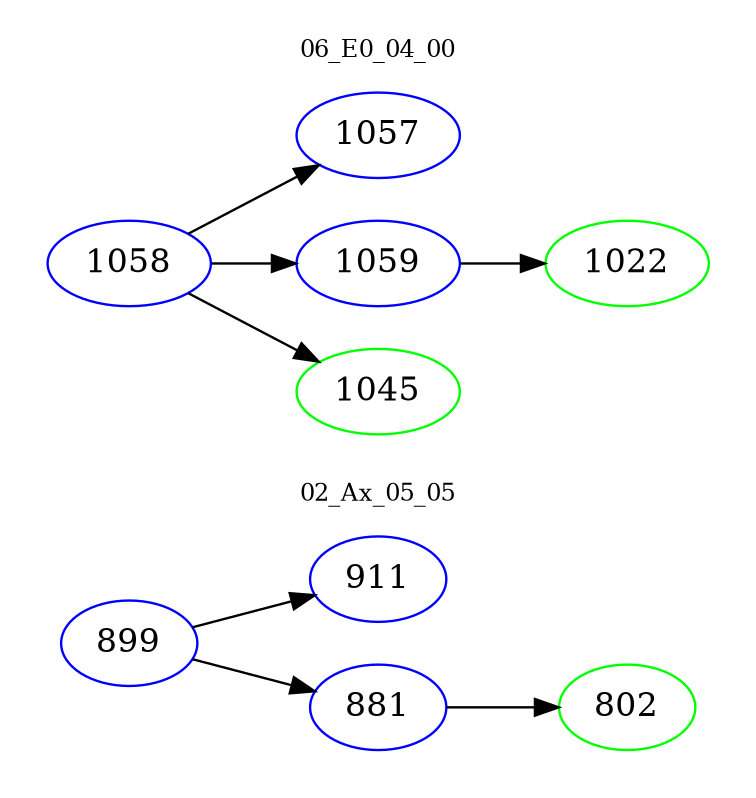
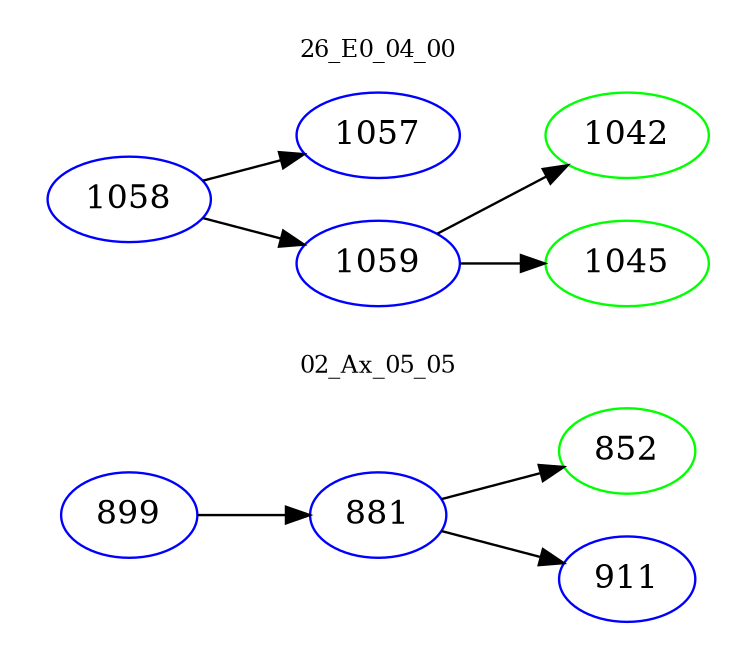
cluster "06_E0_04_00": label "06_E0_04_00" -> "26_E0_04_00"
node "1022": label "1022" -> "1042"
edge "1058" -> "1045": now "1059" -> "1045"
edge "899" -> "911": now "881" -> "911"
node "802": label "802" -> "852"
